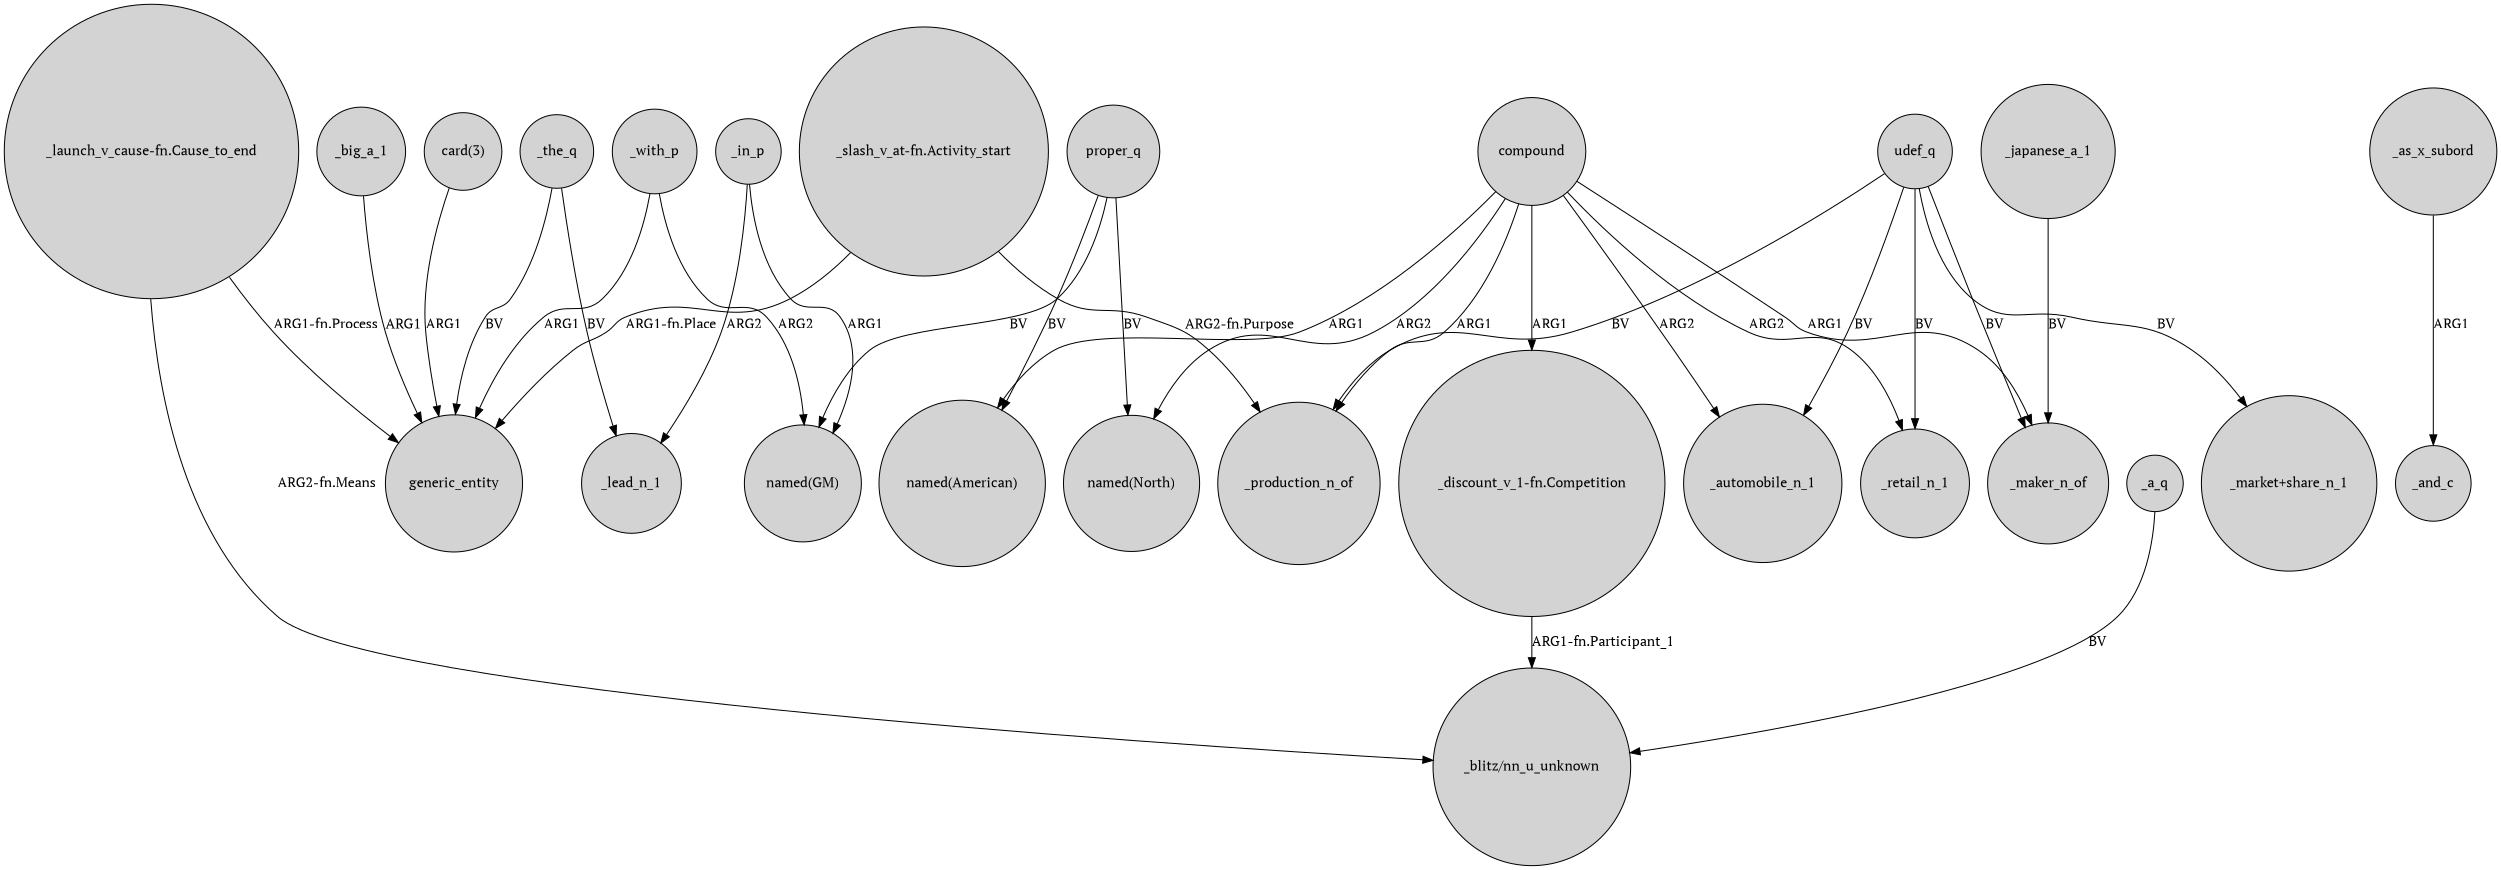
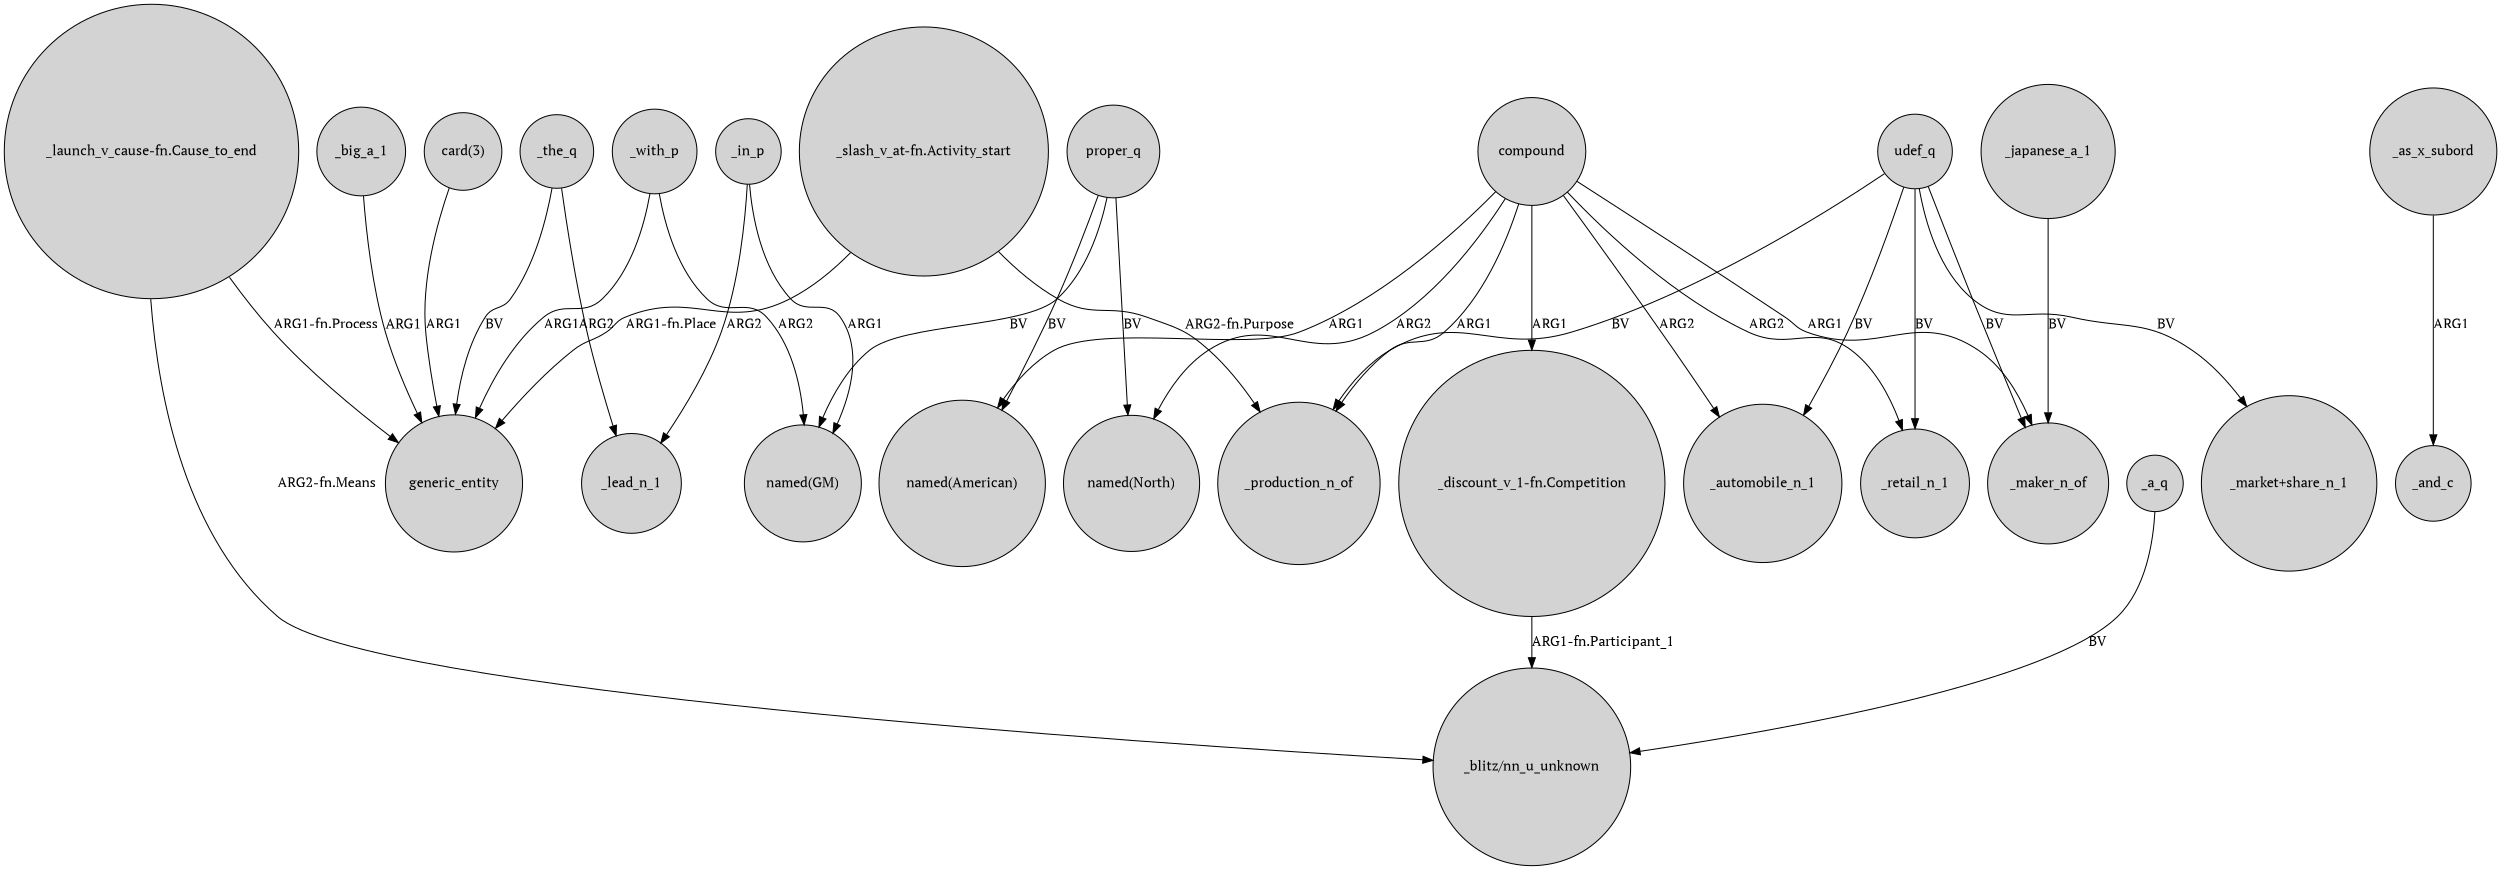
edge "_the_q" -> "_lead_n_1": label "BV" -> "ARG2"
